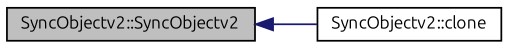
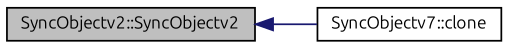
node "SyncObjectv2::clone": label "SyncObjectv2::clone" -> "SyncObjectv7::clone"
